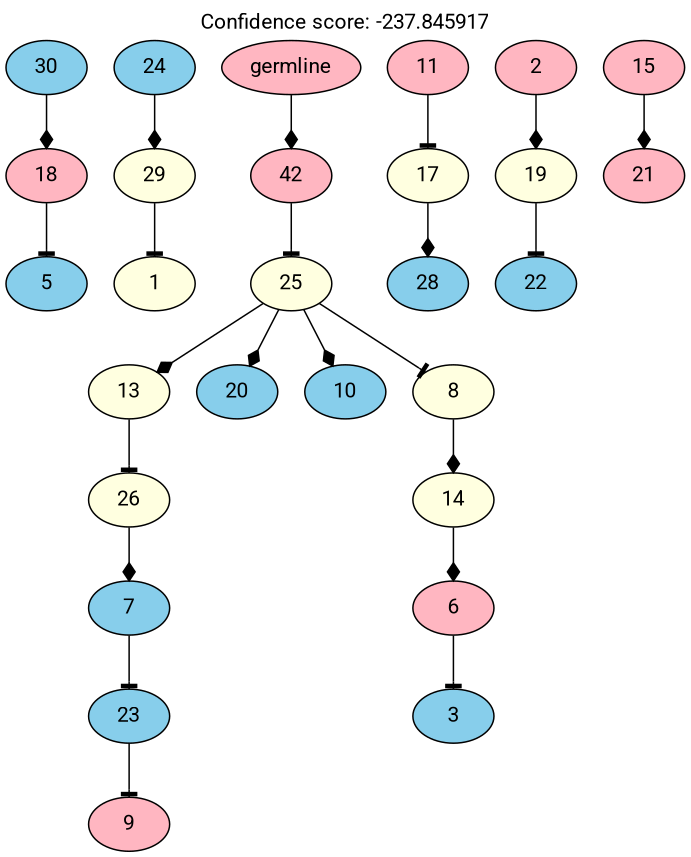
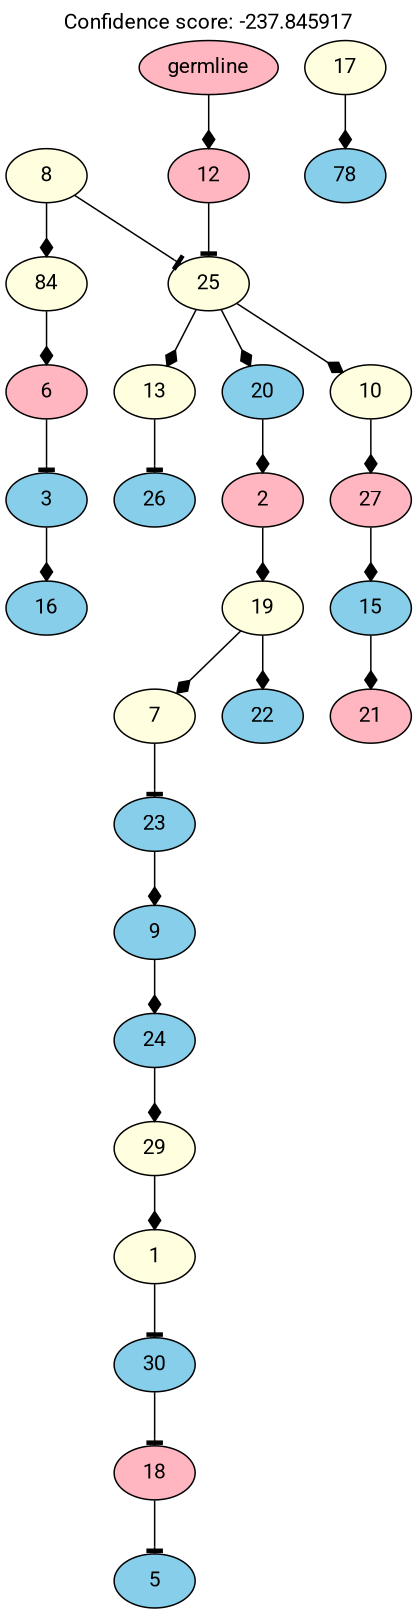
node "11": removed
node "15": fillcolor lightpink -> skyblue
edge "30" -> "18": arrowhead diamond -> tee
node "42": label "42" -> "12"
edge "29" -> "1": arrowhead tee -> diamond
edge "19" -> "22": arrowhead tee -> diamond
node "28": label "28" -> "78"
edge "25" -> "8": reversed
node "10": fillcolor skyblue -> lightyellow
edge "20" -> "2": added
node "26": fillcolor lightyellow -> skyblue
node "27": added
node "14": label "14" -> "84"
edge "26" -> "7": now "19" -> "7"
node "16": added
node "7": fillcolor skyblue -> lightyellow
edge "23" -> "9": arrowhead tee -> diamond
node "9": fillcolor lightpink -> skyblue
edge "9" -> "24": added
edge "1" -> "30": added
